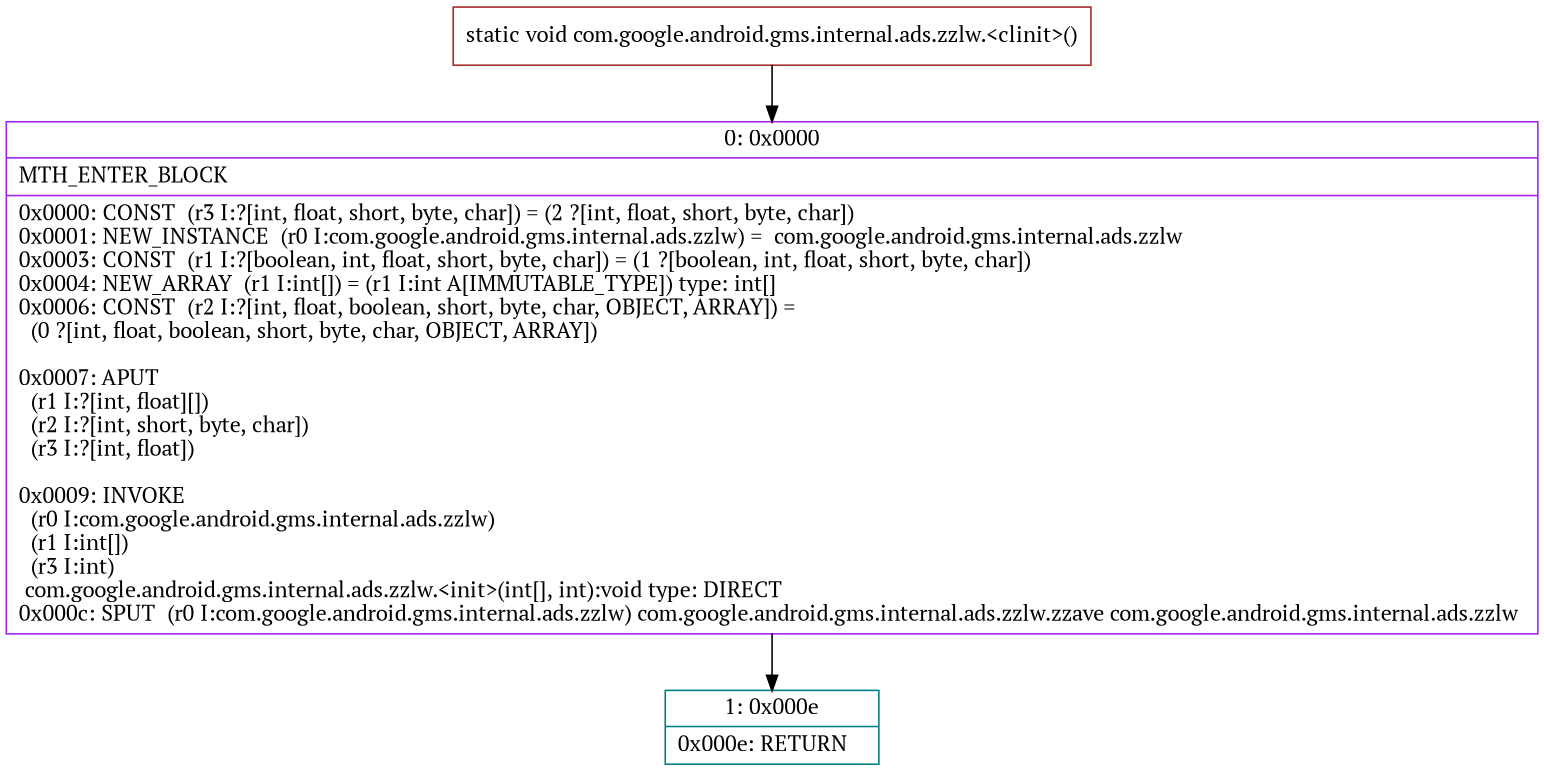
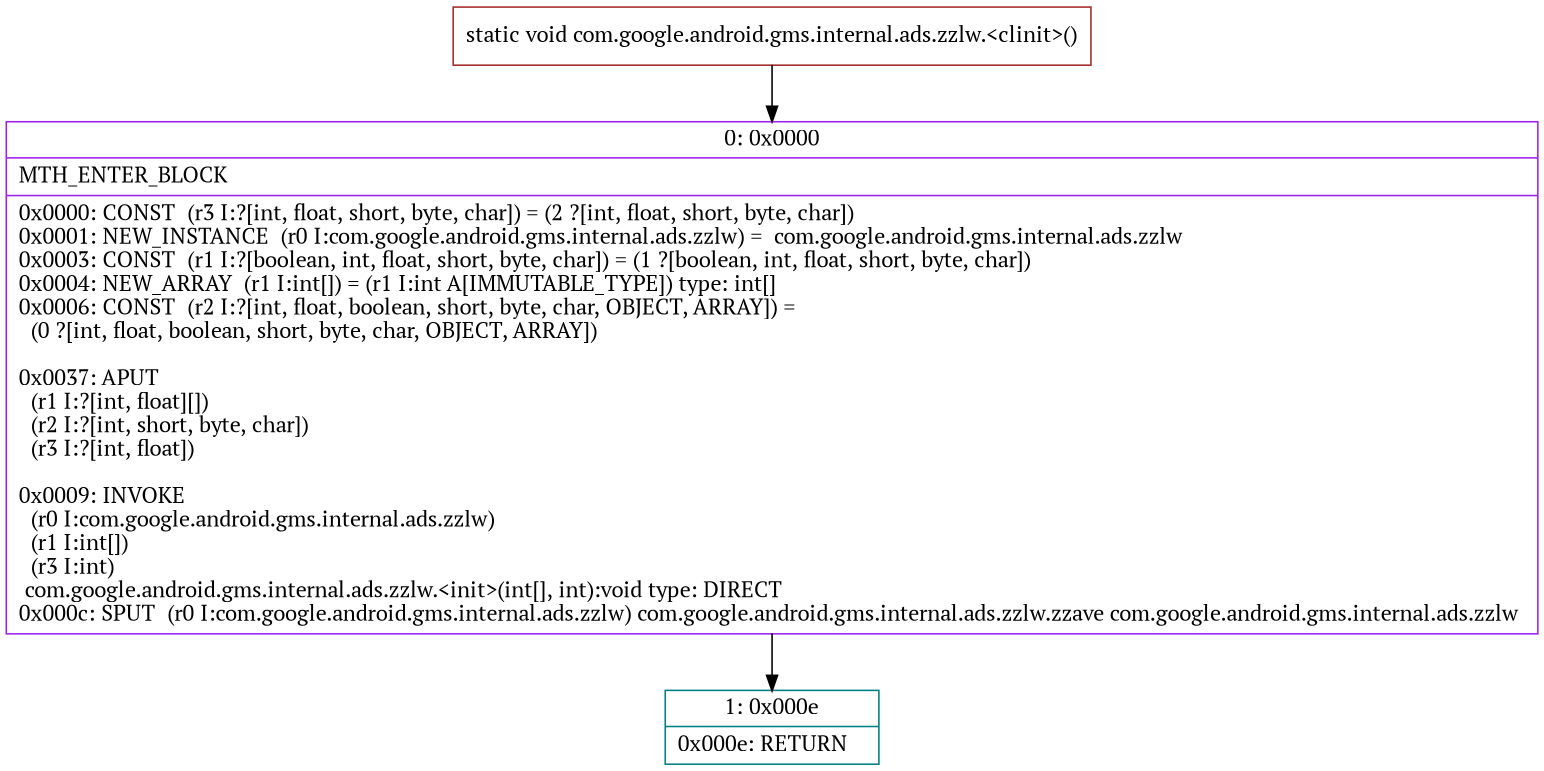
node "0: 0x0000": text "0x0007: APUT" -> "0x0037: APUT"
